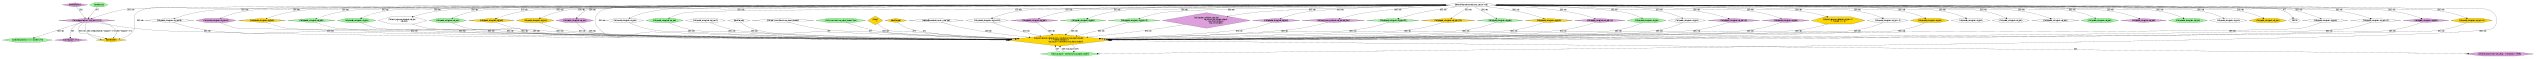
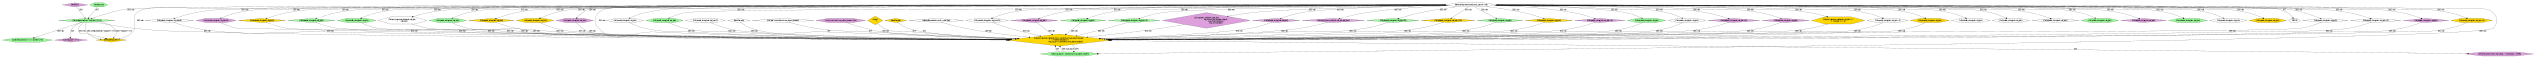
node "(MethodReturn,i)": label "(MethodReturn,i)" -> "(Identifier,i)"
node "(Call,safeputchar(ndo, *(obj_tptr + 4 + i)))": fillcolor plum -> palegreen
node "(Call,(const struct rsvp_object_header *)tptr)": fillcolor palegreen -> plum
node "(Identifier,RET)": label "(Identifier,RET)" -> "(MethodReturn,RET)"
